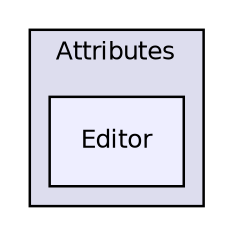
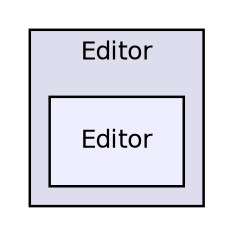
cluster "Attributes": label "Attributes" -> "Editor"
